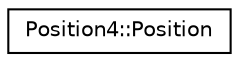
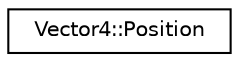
node "Position4::Position": label "Position4::Position" -> "Vector4::Position"
